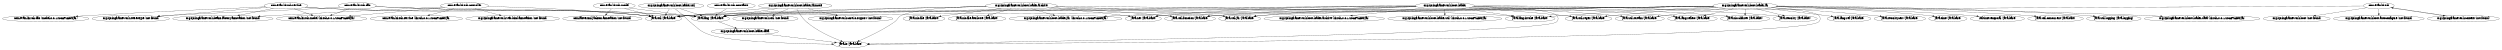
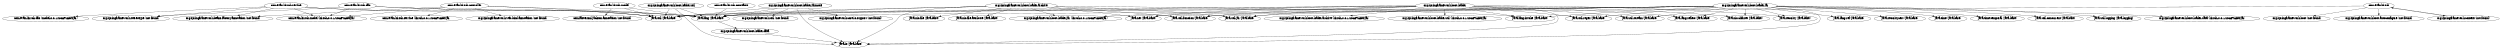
edge "com.evan.kirsch.controller" -> "java.lang (java.base)": added
node "ref.time.temporal (java.base)": label "ref.time.temporal (java.base)" -> "java.time.temporal (java.base)"
